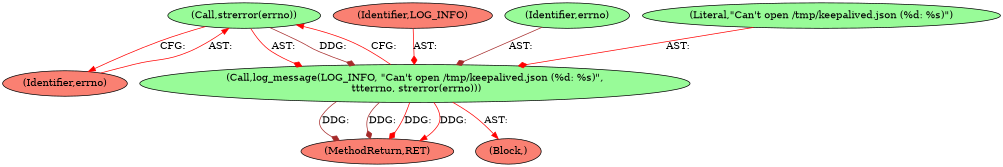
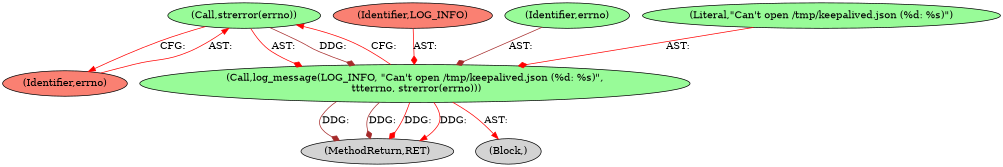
node "(MethodReturn,RET)": fillcolor salmon -> lightgrey
node "(Block,)": fillcolor salmon -> lightgrey
